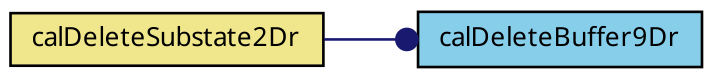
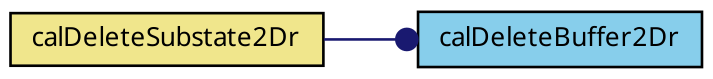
node "calDeleteBuffer9Dr": label "calDeleteBuffer9Dr" -> "calDeleteBuffer2Dr"
